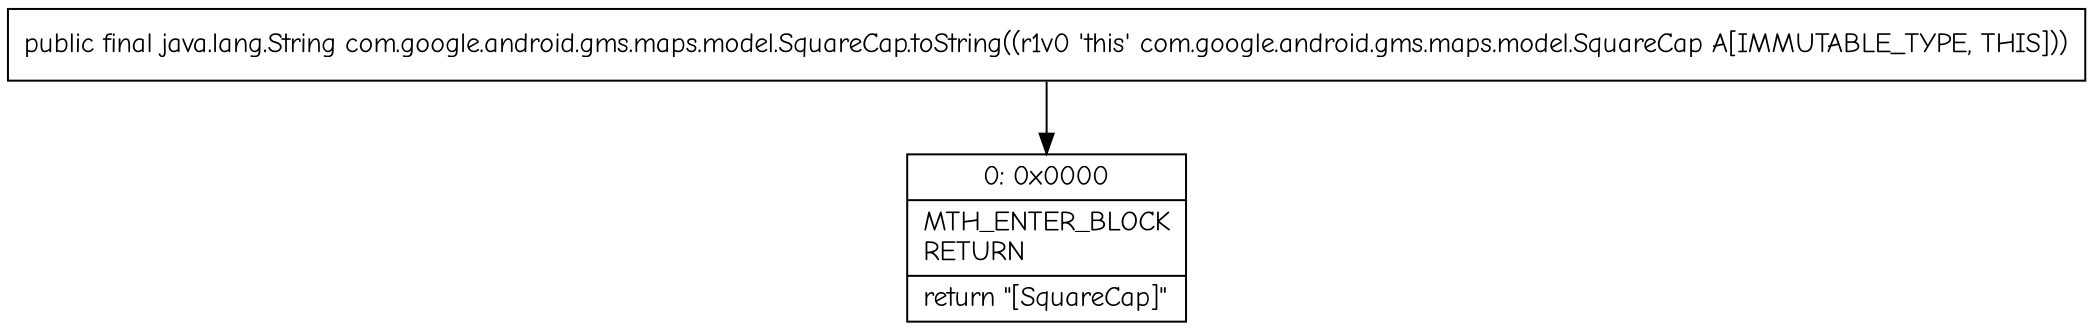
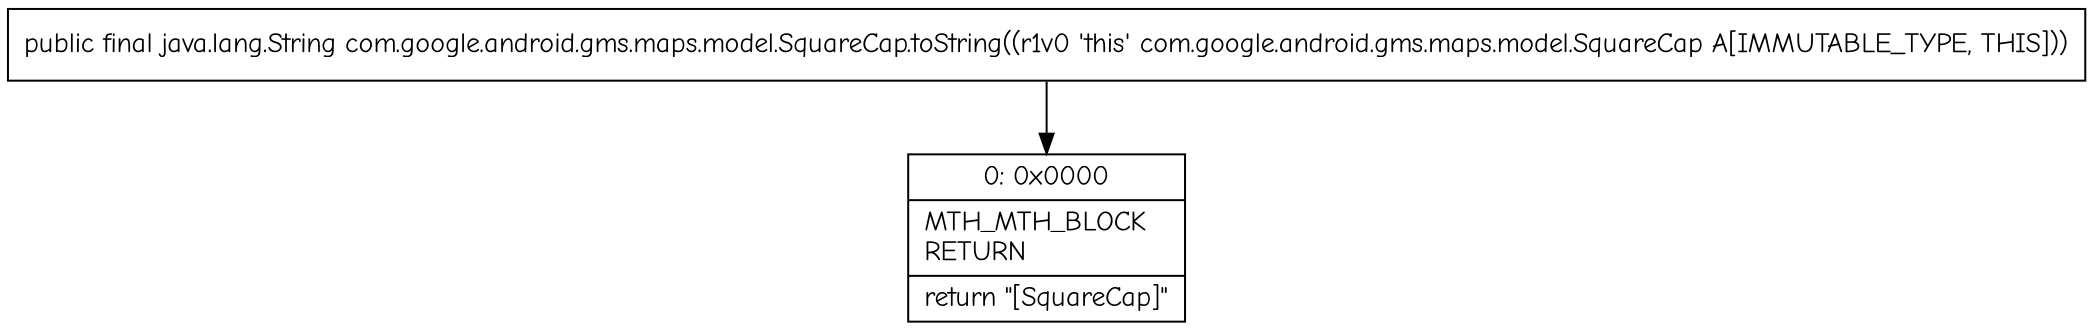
node "0: 0x0000": text "MTH_ENTER_BLOCK" -> "MTH_MTH_BLOCK"
